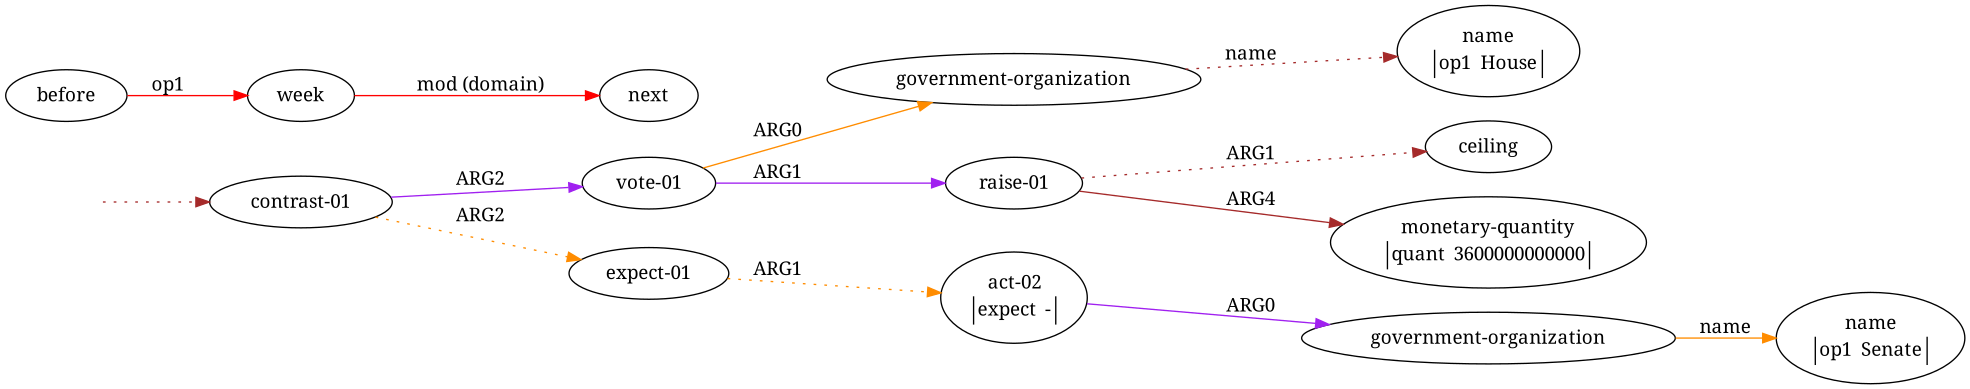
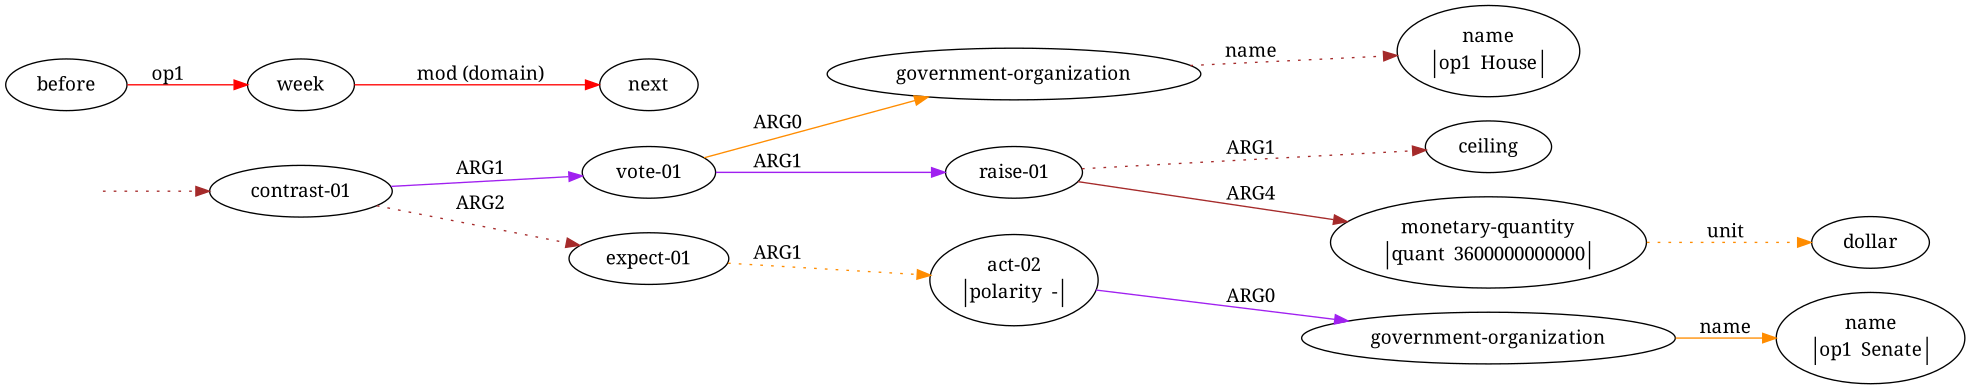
edge "contrast-01" -> "vote-01": label "ARG2" -> "ARG1"
edge "contrast-01" -> "expect-01": color darkorange -> brown
node "dollar": added
node "act-02": text "expect" -> "polarity"
